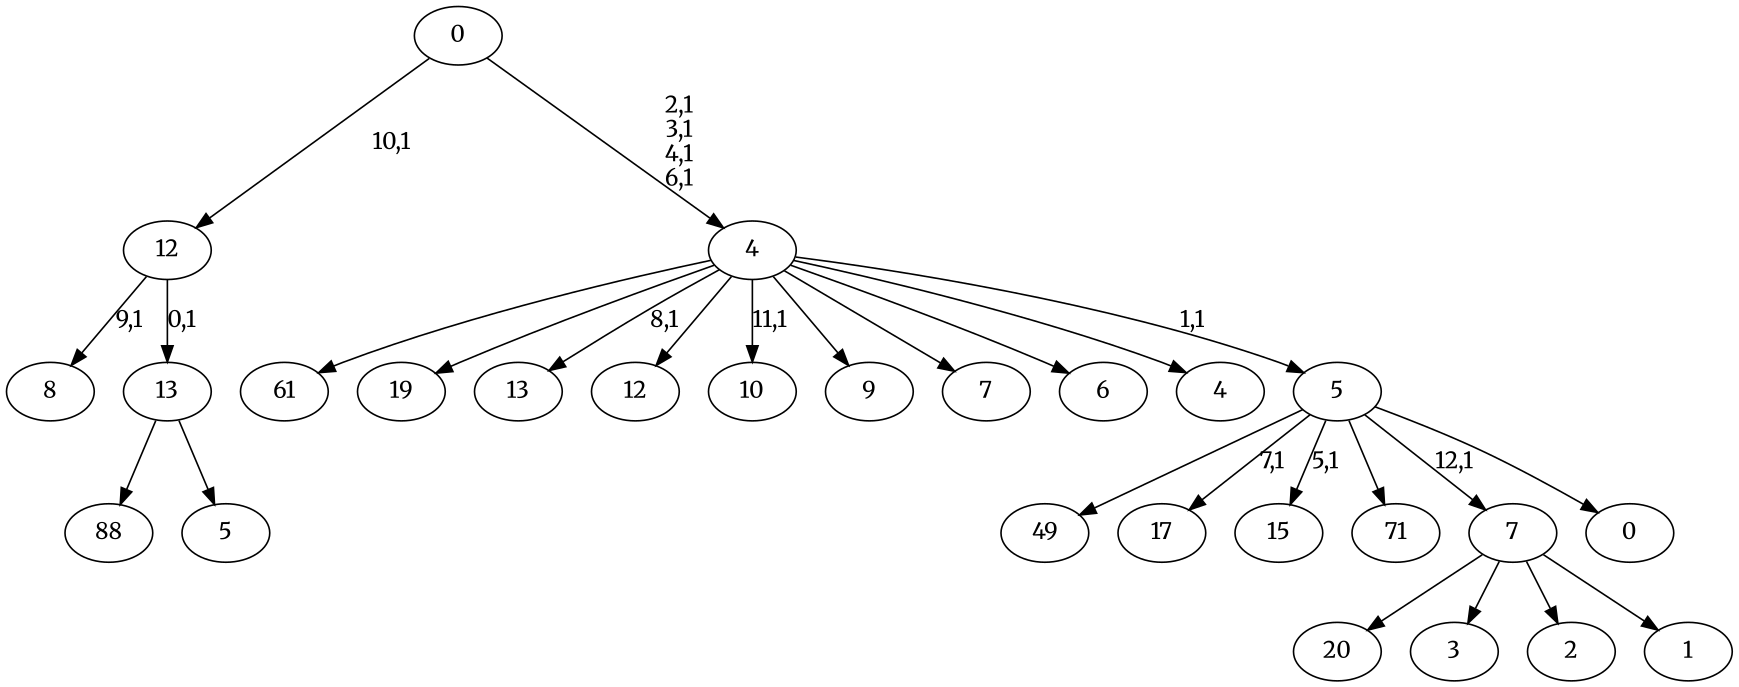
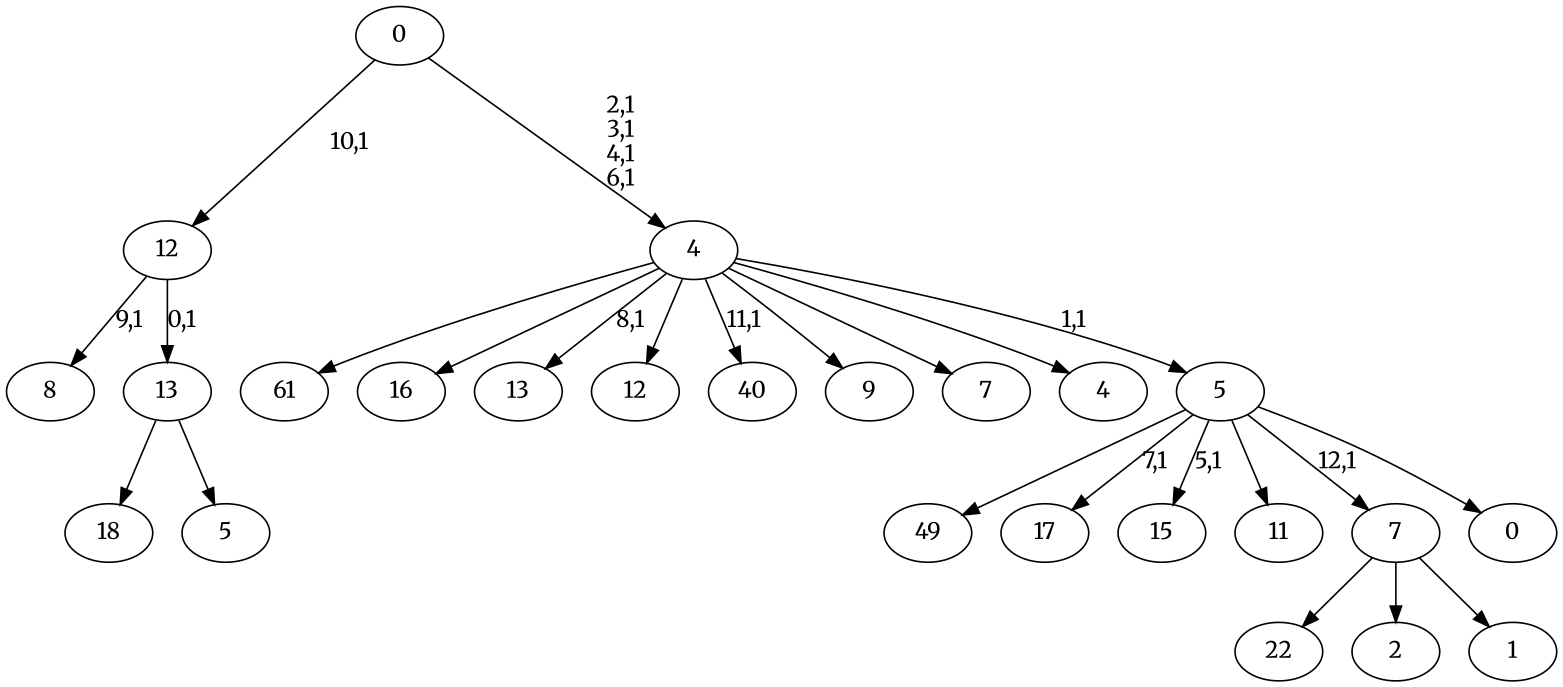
node "19": label "19" -> "16"
node "10": label "10" -> "40"
node "6": removed
node "88": label "88" -> "18"
node "71": label "71" -> "11"
node "20": label "20" -> "22"
node "3": removed
